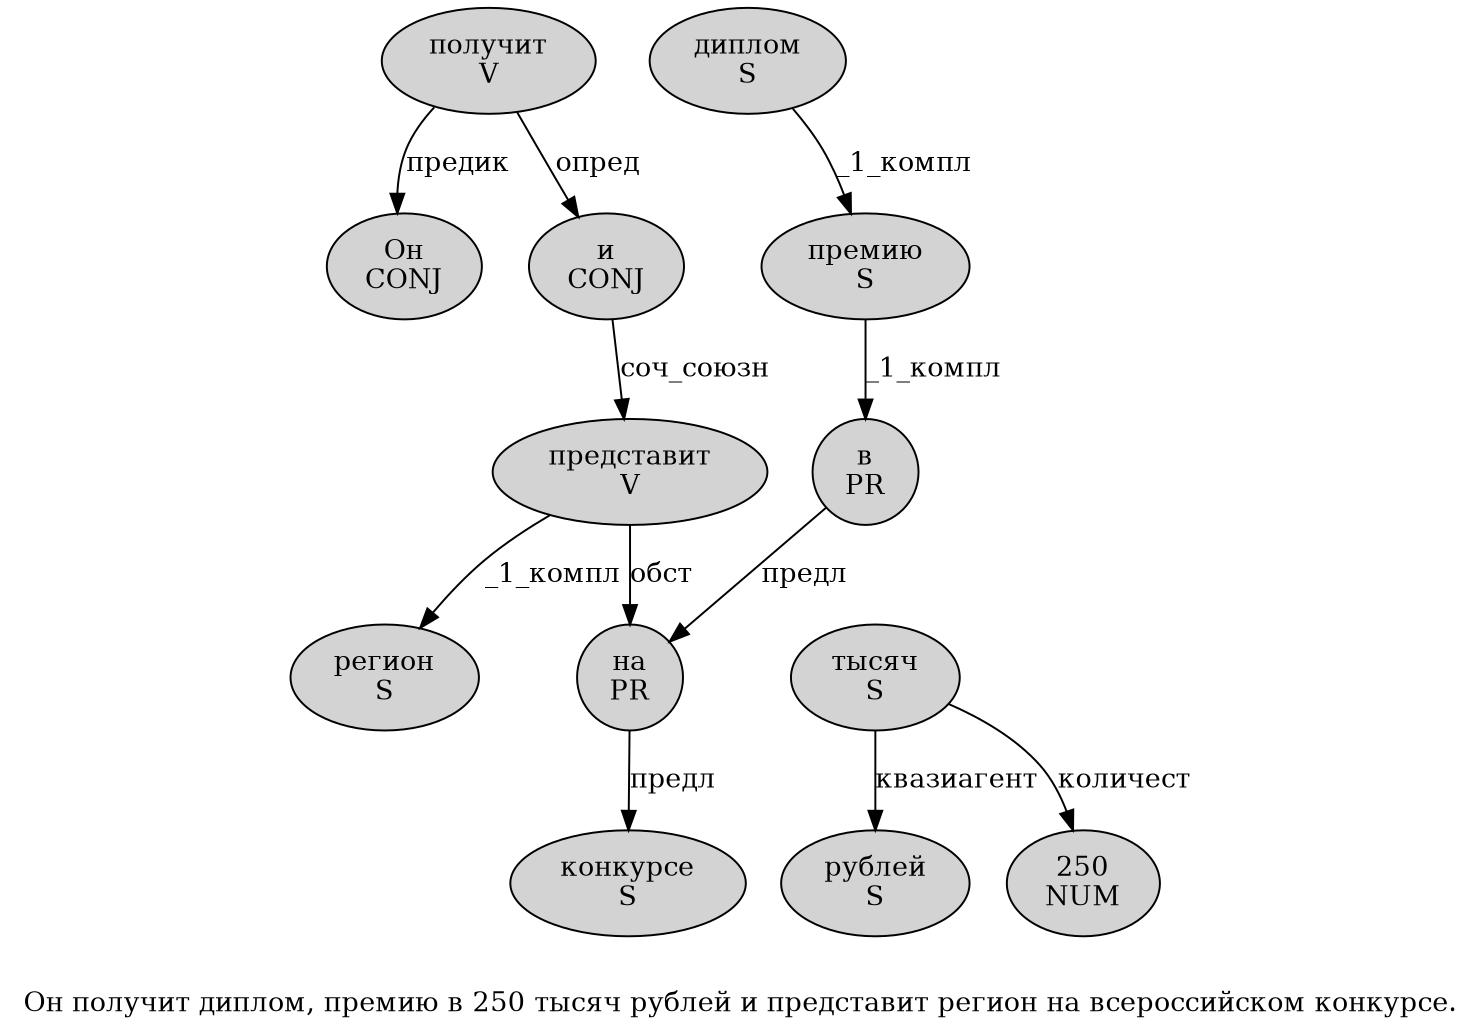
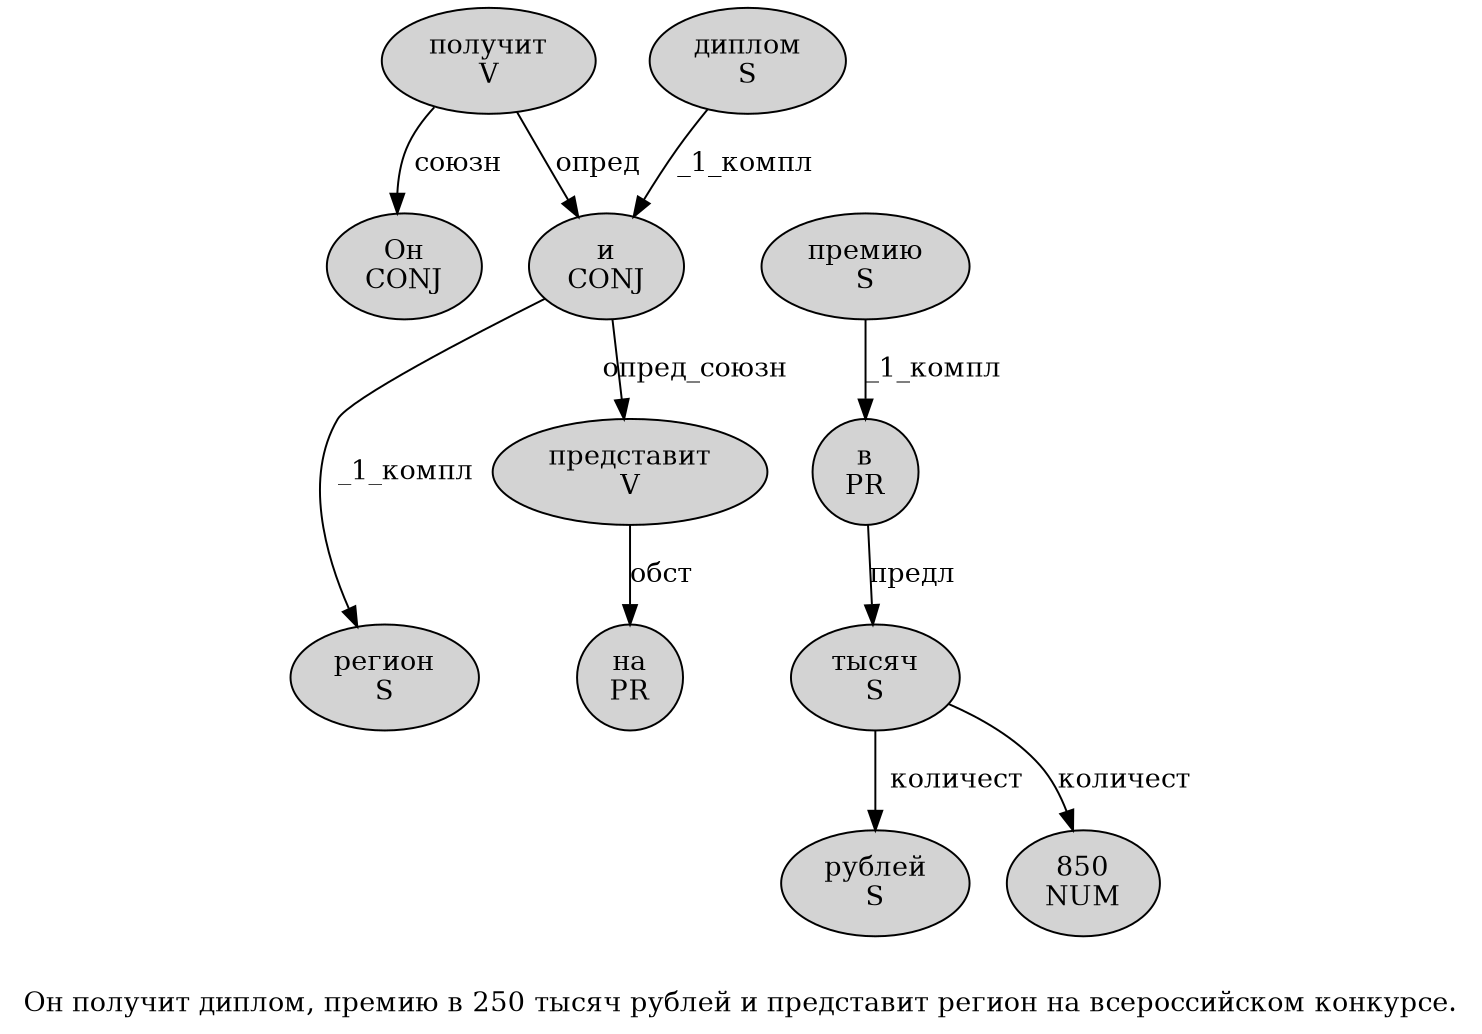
edge "диплом S" -> "премию S": now "диплом S" -> "и CONJ"
edge "получит V" -> "Он CONJ": label "предик" -> "союзн"
edge "и CONJ" -> "представит V": label "соч_союзн" -> "опред_союзн"
edge "представит V" -> "регион S": now "и CONJ" -> "регион S"
edge "в PR" -> "на PR": now "в PR" -> "тысяч S"
edge "тысяч S" -> "рублей S": label "квазиагент" -> "количест"
node "конкурсе S": removed
node "250 NUM": label "250 NUM" -> "850 NUM"
